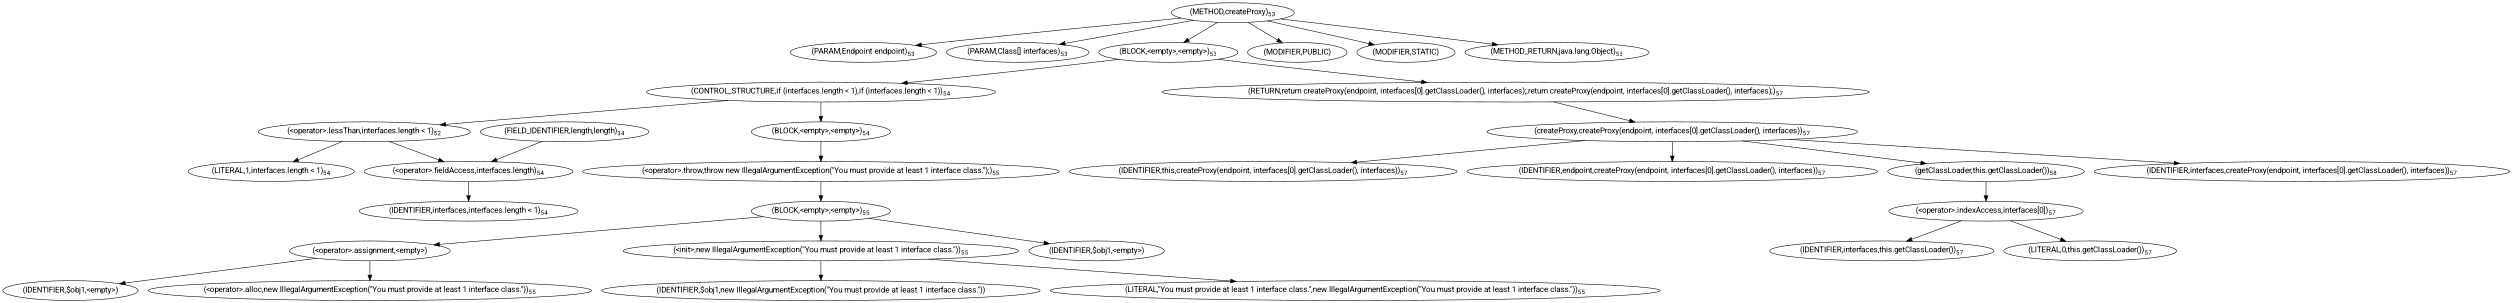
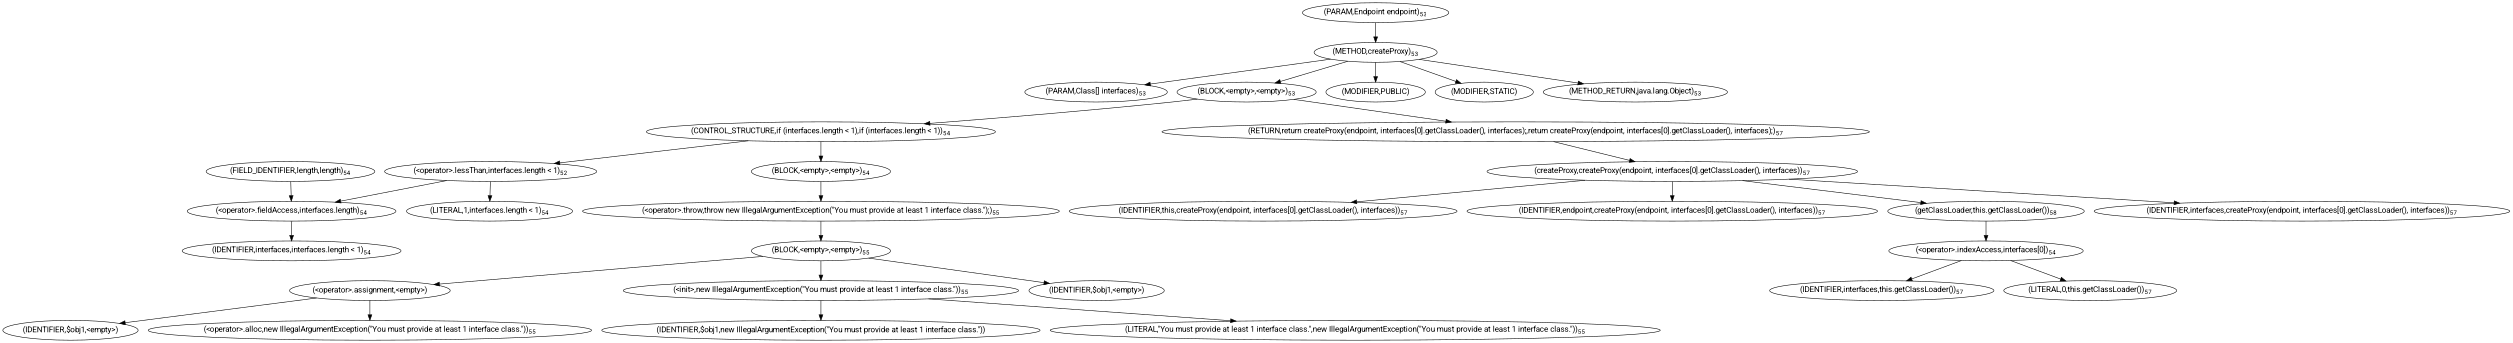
edge "(METHOD,createProxy)" -> "(PARAM,Endpoint endpoint)": reversed
node "(FIELD_IDENTIFIER,length,length)": text "34" -> "54"
node "(<operator>.indexAccess,interfaces[0])": text "57" -> "54"
